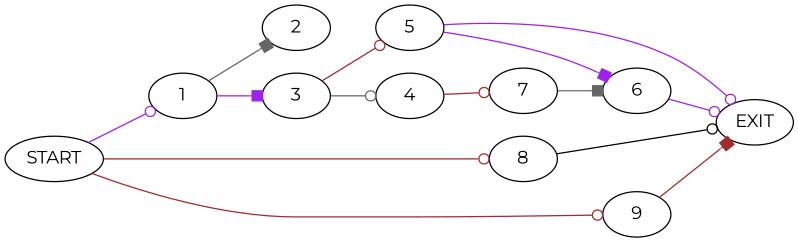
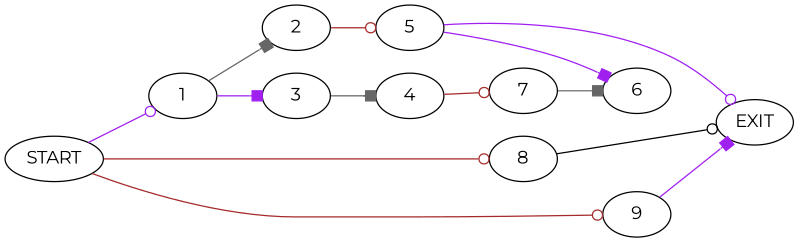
edge "3" -> "5": now "2" -> "5"
edge "3" -> "4": arrowhead odot -> box
edge "6" -> "EXIT": removed
edge "9" -> "EXIT": color brown -> purple
